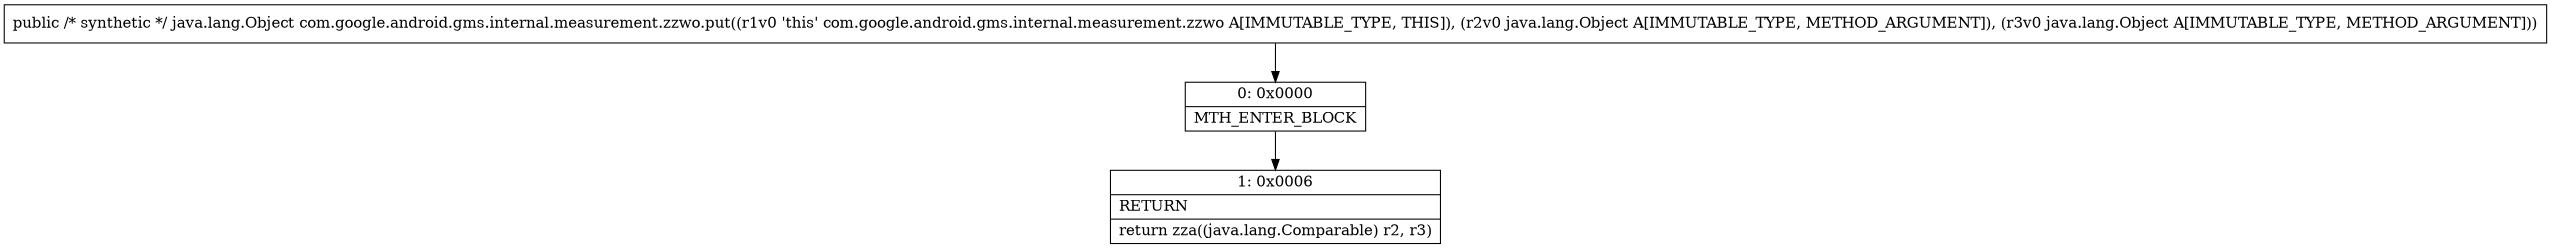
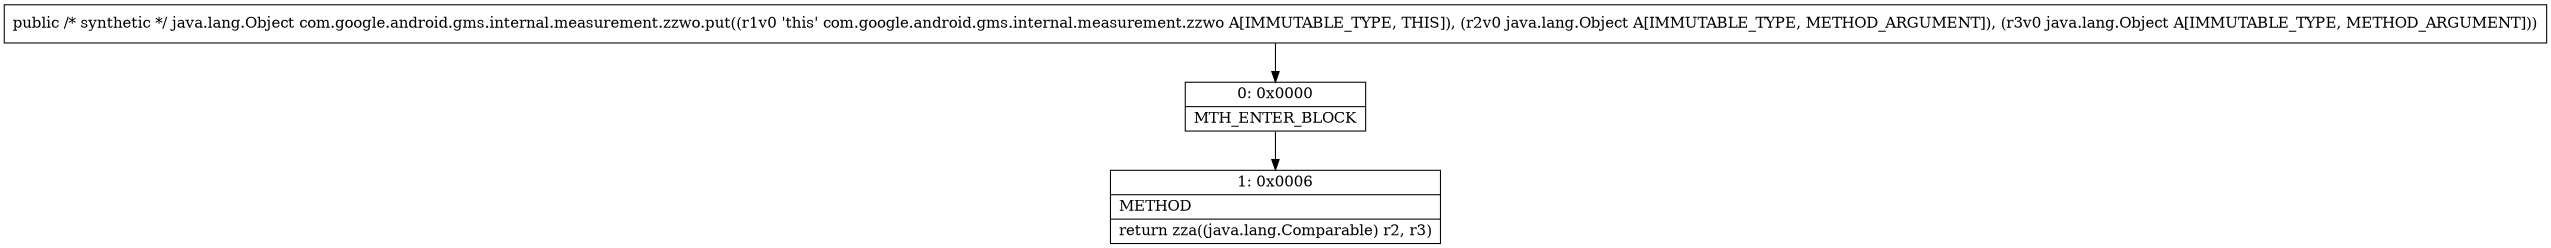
node "1: 0x0006": text "RETURN" -> "METHOD"
